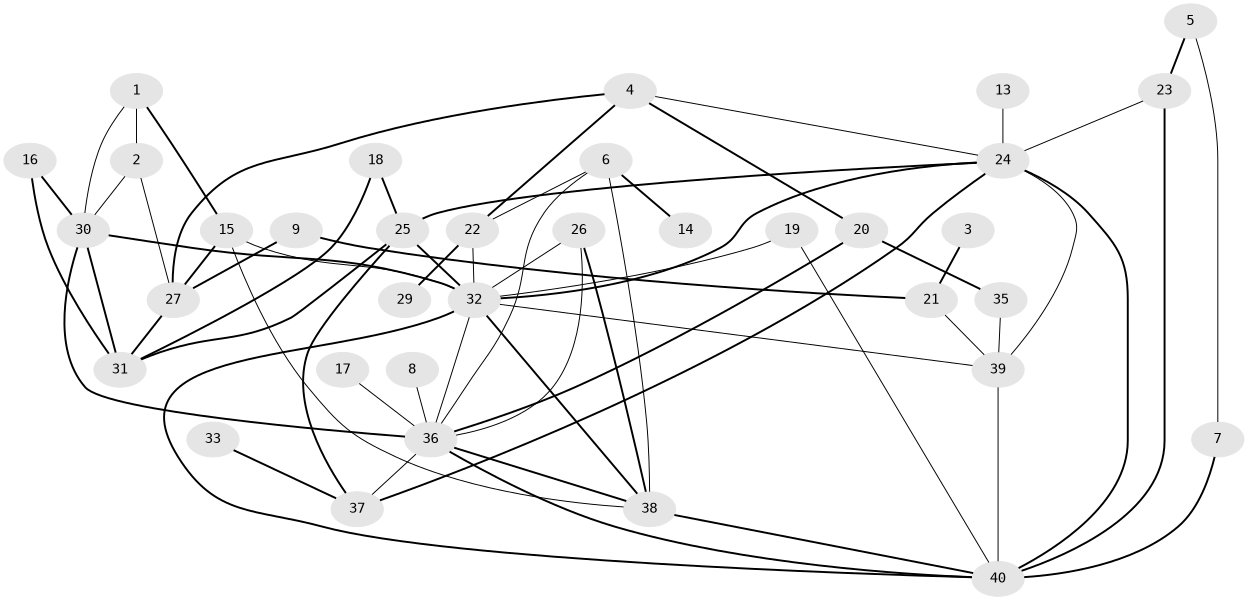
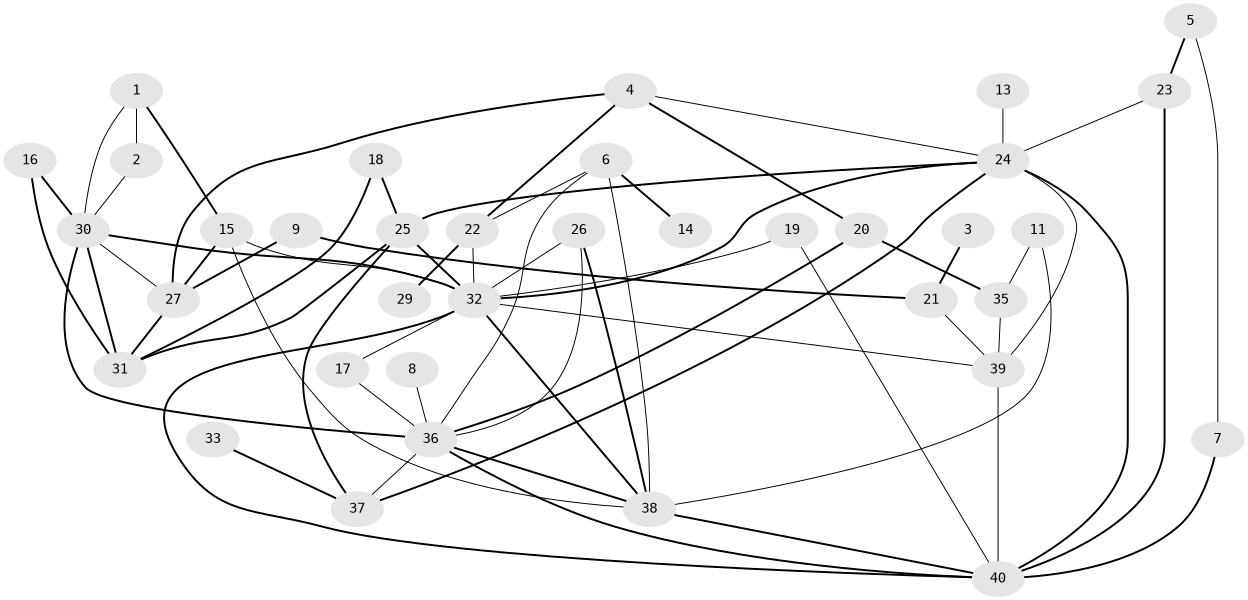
edge "2" -- "27": now "30" -- "27"
node "11": added
edge "32" -- "36": now "32" -- "17"
